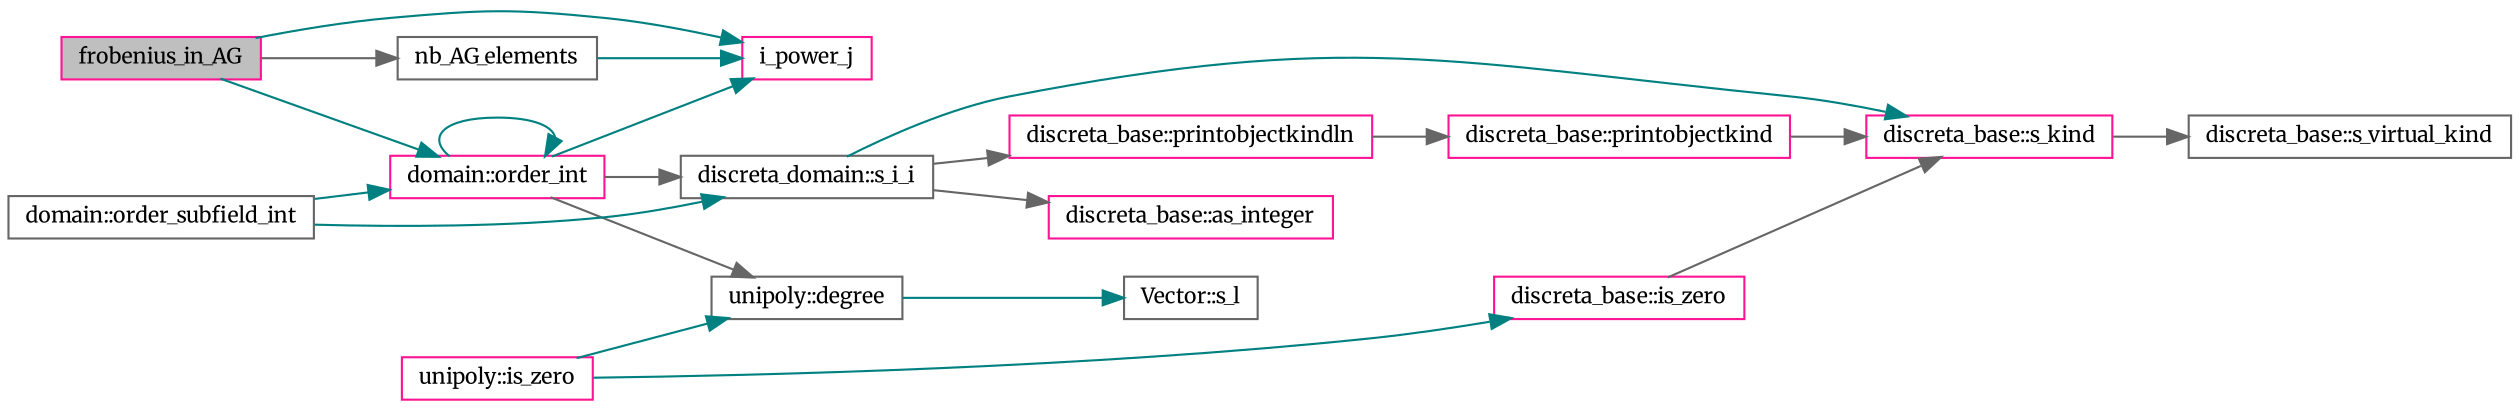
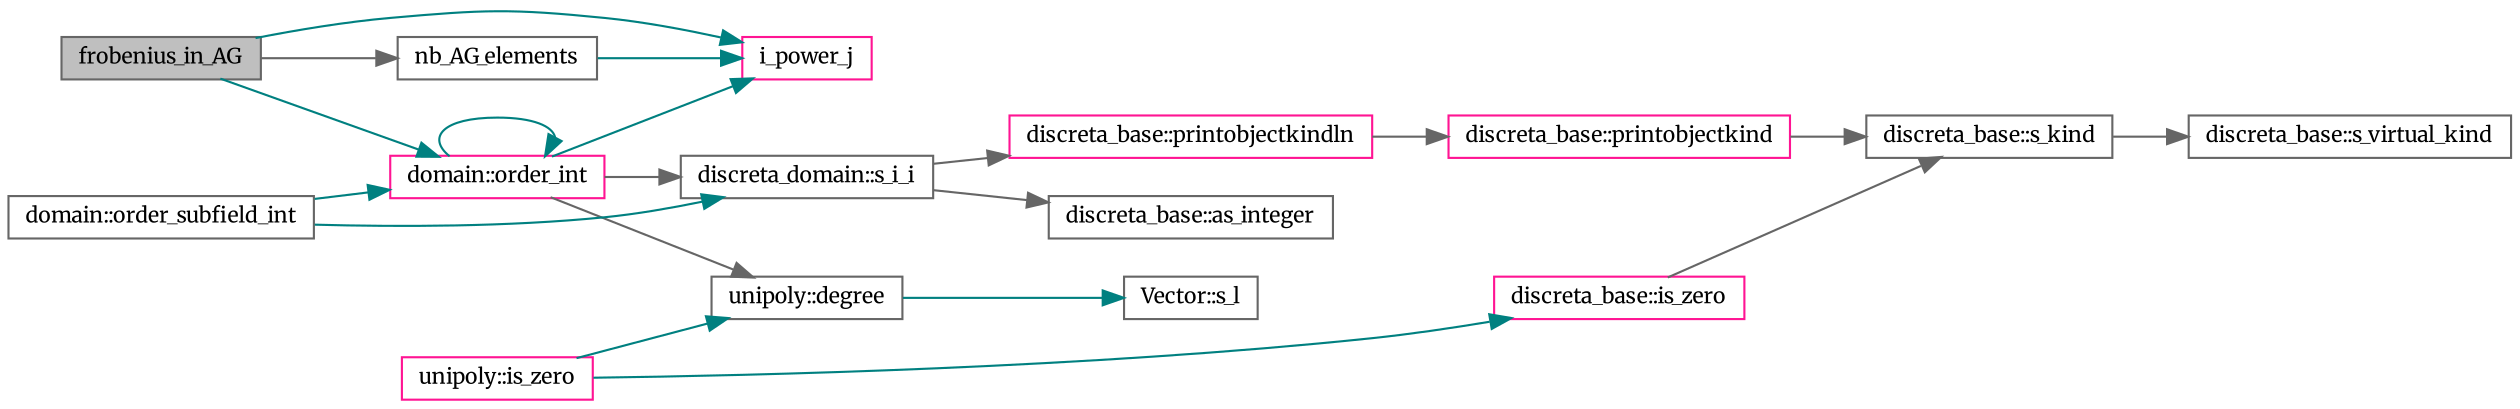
node "frobenius_in_AG": color deeppink -> gray40
edge "discreta_domain::s_i_i" -> "discreta_base::s_kind": removed
node "discreta_base::s_kind": color deeppink -> gray40
node "discreta_base::as_integer": color deeppink -> gray40
